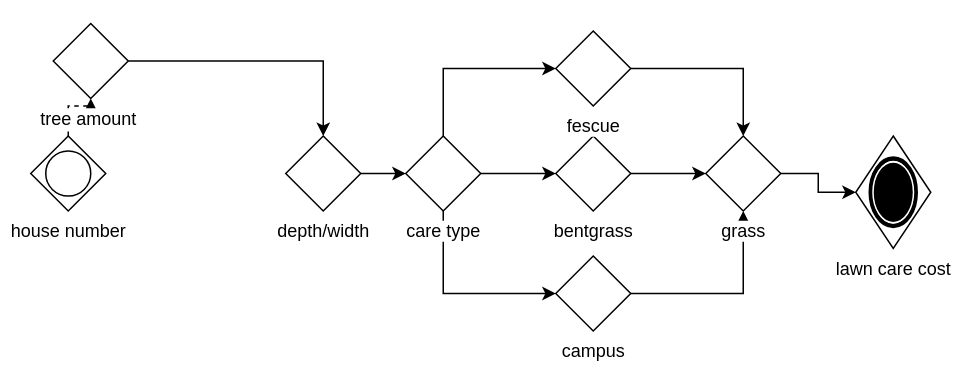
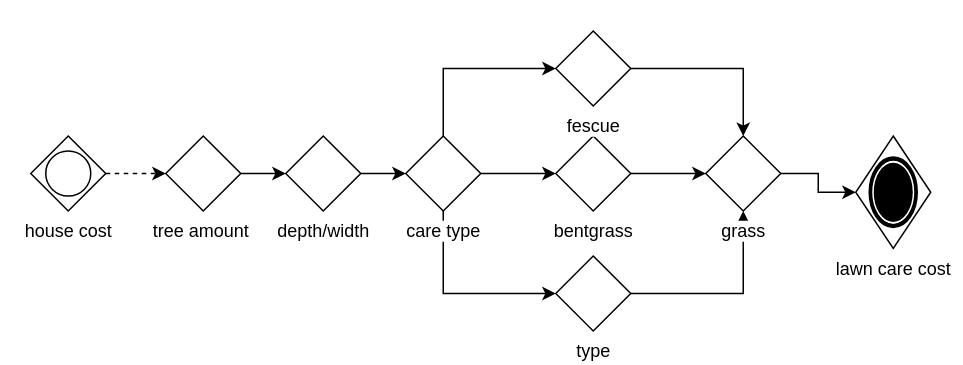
node "tree amount": moved (91, 61) -> (203, 173)
node "house number": label "house number" -> "house cost"
node "campus": label "campus" -> "type"
